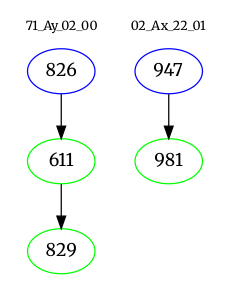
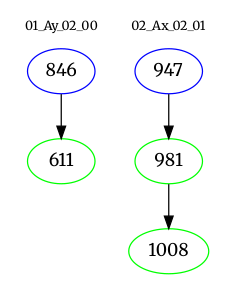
cluster "71_Ay_02_00": label "71_Ay_02_00" -> "01_Ay_02_00"
cluster "02_Ax_22_01": label "02_Ax_22_01" -> "02_Ax_02_01"
node "826": label "826" -> "846"
node "829": removed
node "1008": added
